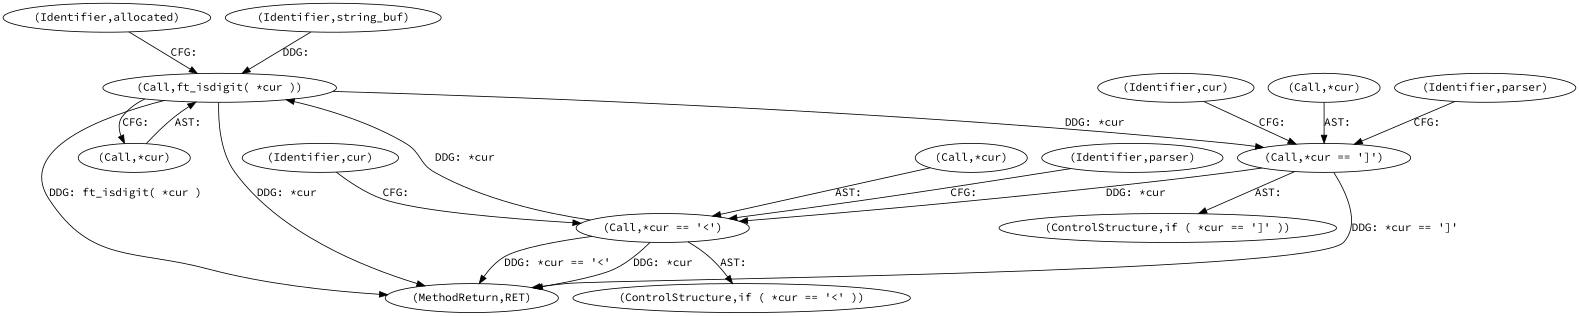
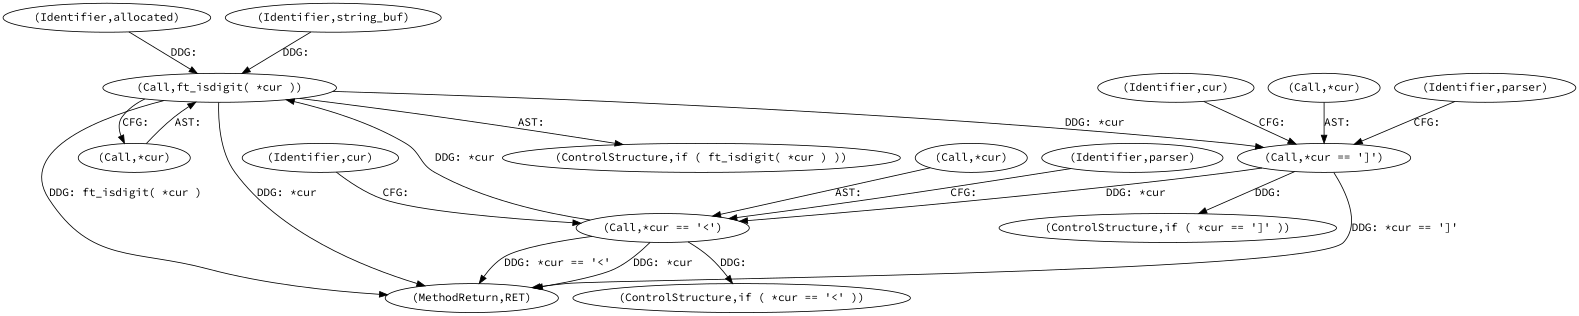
edge "(Identifier,allocated)" -> "(Call,ft_isdigit( *cur ))": label "CFG: " -> "DDG: "
node "(ControlStructure,if ( ft_isdigit( *cur ) ))": added
edge "(Call,*cur == ']')" -> "(ControlStructure,if ( *cur == ']' ))": label "AST: " -> "DDG: "
edge "(Call,*cur == '<')" -> "(ControlStructure,if ( *cur == '<' ))": label "AST: " -> "DDG: "
